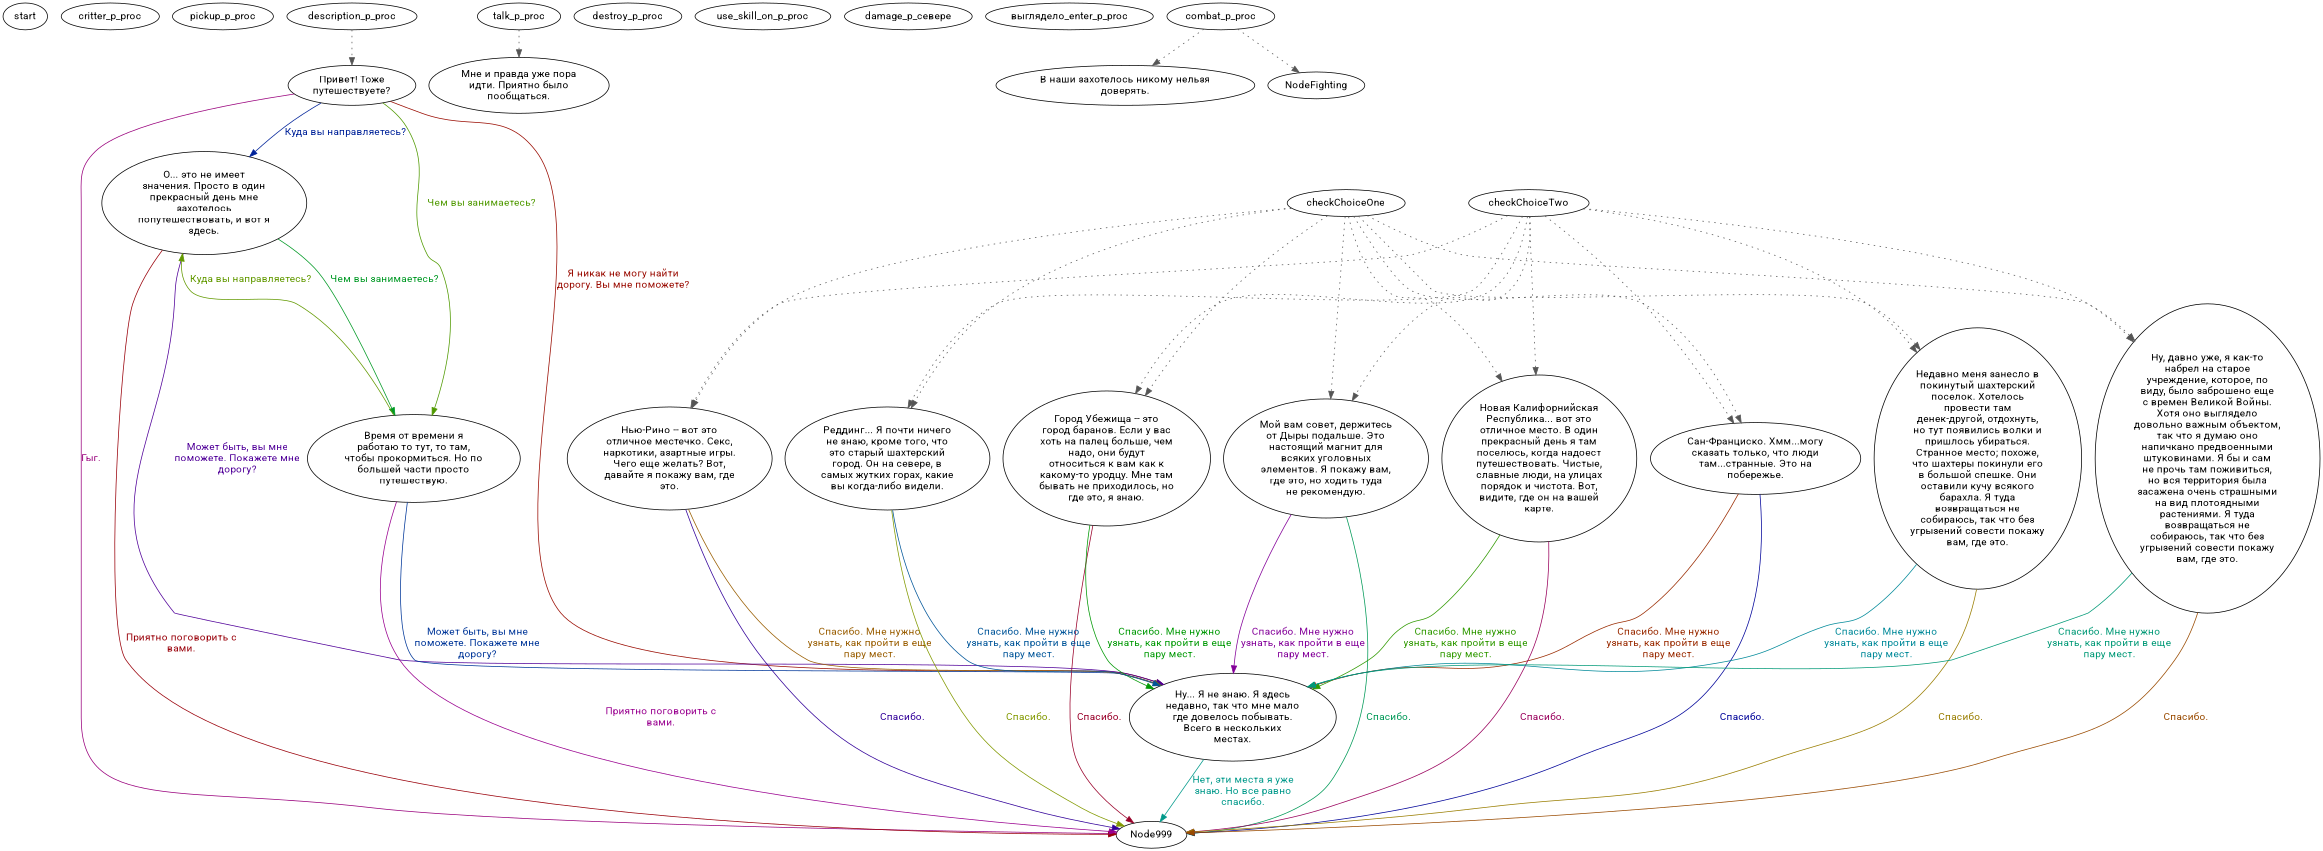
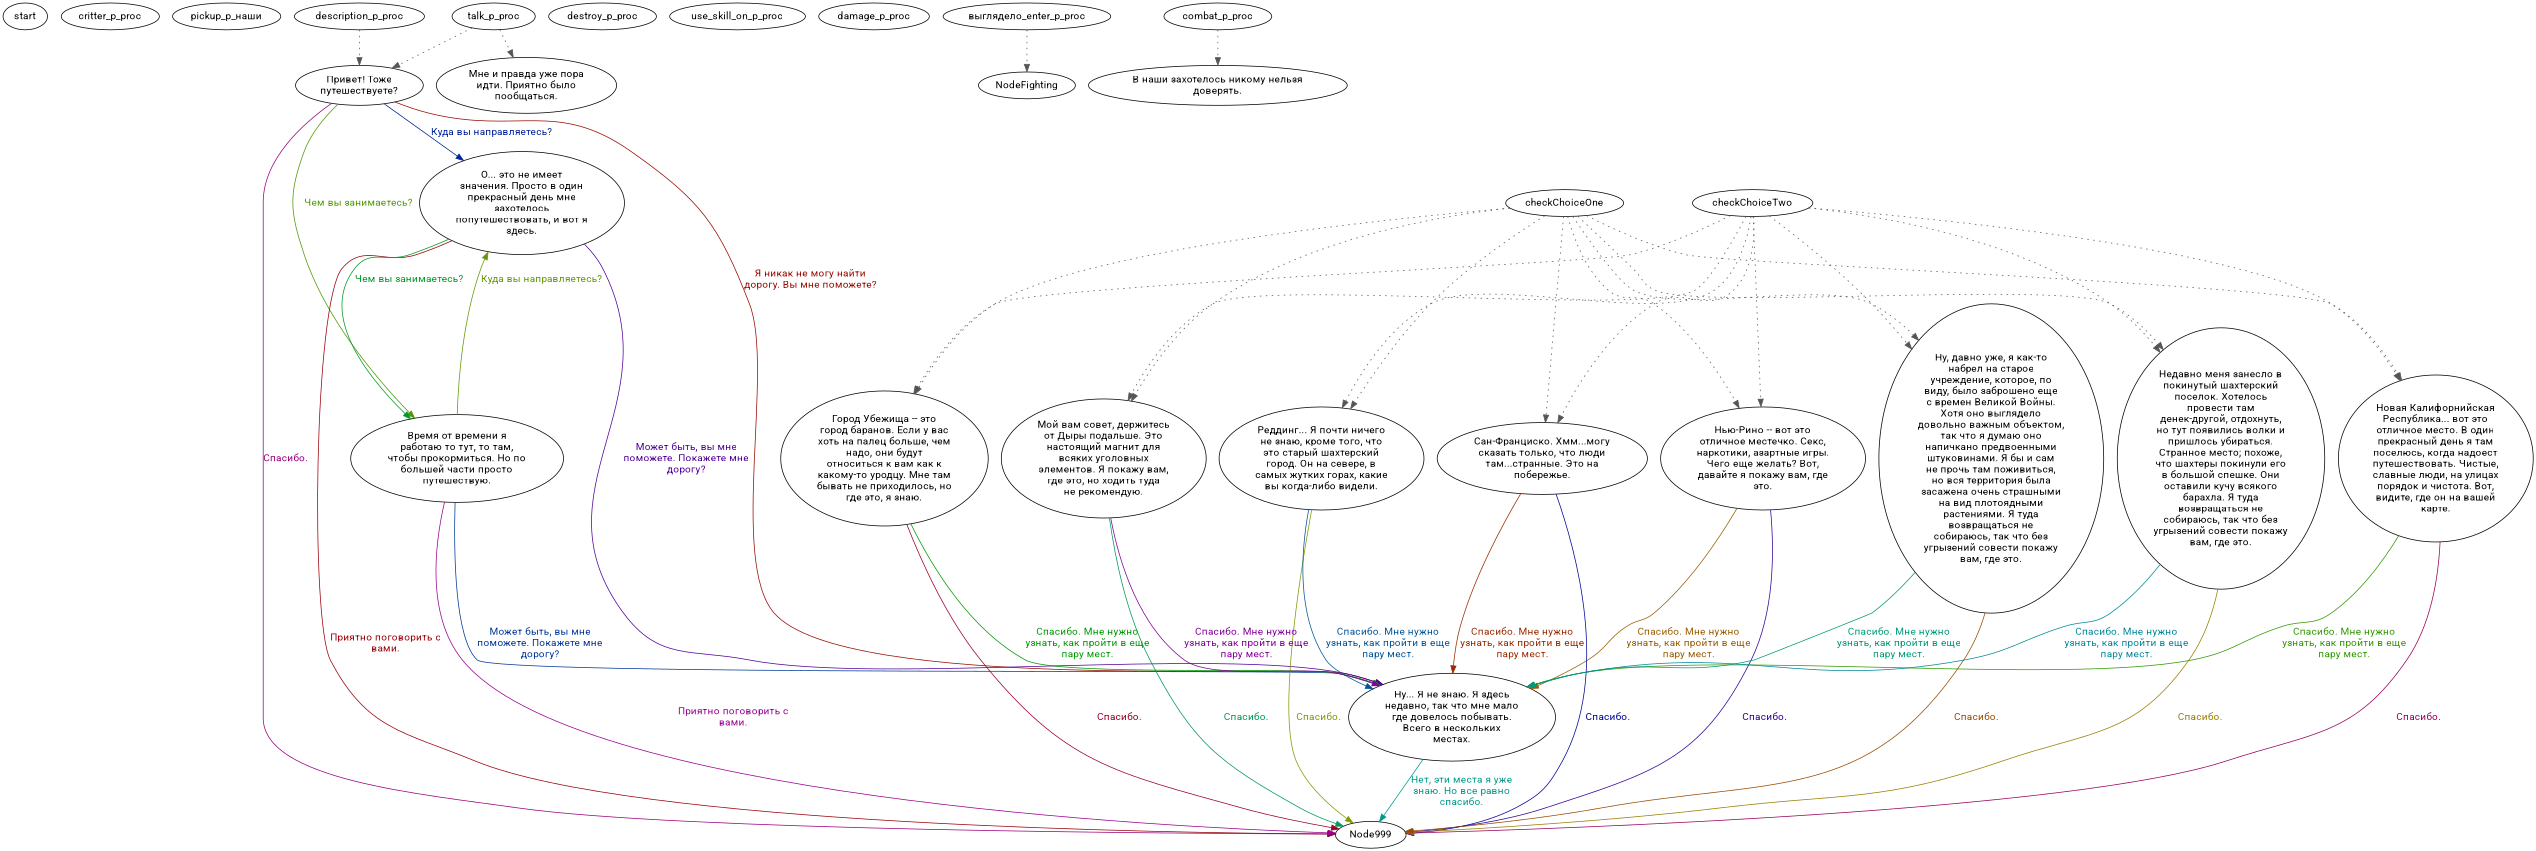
node "pickup_p_proc": label "pickup_p_proc" -> "pickup_p_наши"
node "damage_p_севере": label "damage_p_севере" -> "damage_p_proc"
edge "talk_p_proc" -> "Привет! Тоже путешествуете?": added
edge "combat_p_proc" -> "NodeFighting": now "выглядело_enter_p_proc" -> "NodeFighting"
edge "Привет! Тоже путешествуете?" -> "Node999": label "Гыг." -> "Спасибо."
